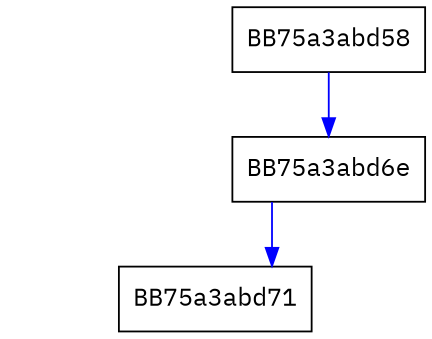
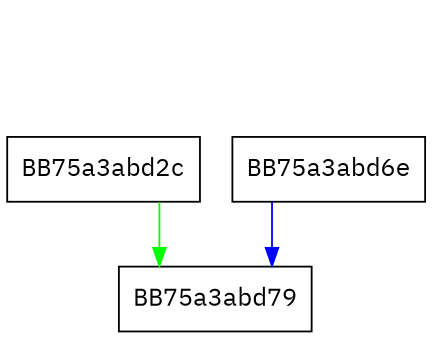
node "BB75a3abd58": removed
node "BB75a3abd2c": added
node "BB75a3abd71": label "BB75a3abd71" -> "BB75a3abd79"
